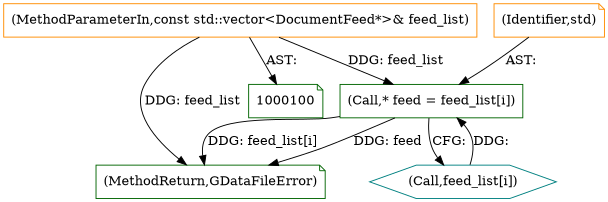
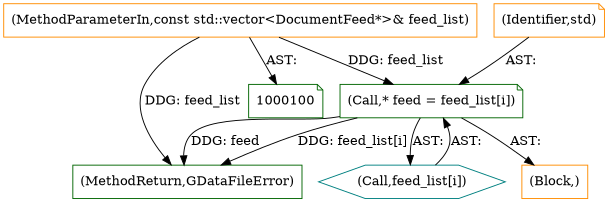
node "(Call,* feed = feed_list[i])": shape box -> note
edge "(Call,* feed = feed_list[i])" -> "(Call,feed_list[i])": label "CFG: " -> "AST: "
edge "(Call,feed_list[i])" -> "(Call,* feed = feed_list[i])": label "DDG: " -> "AST: "
node "(MethodReturn,GDataFileError)": shape note -> box
node "(Block,)": added
